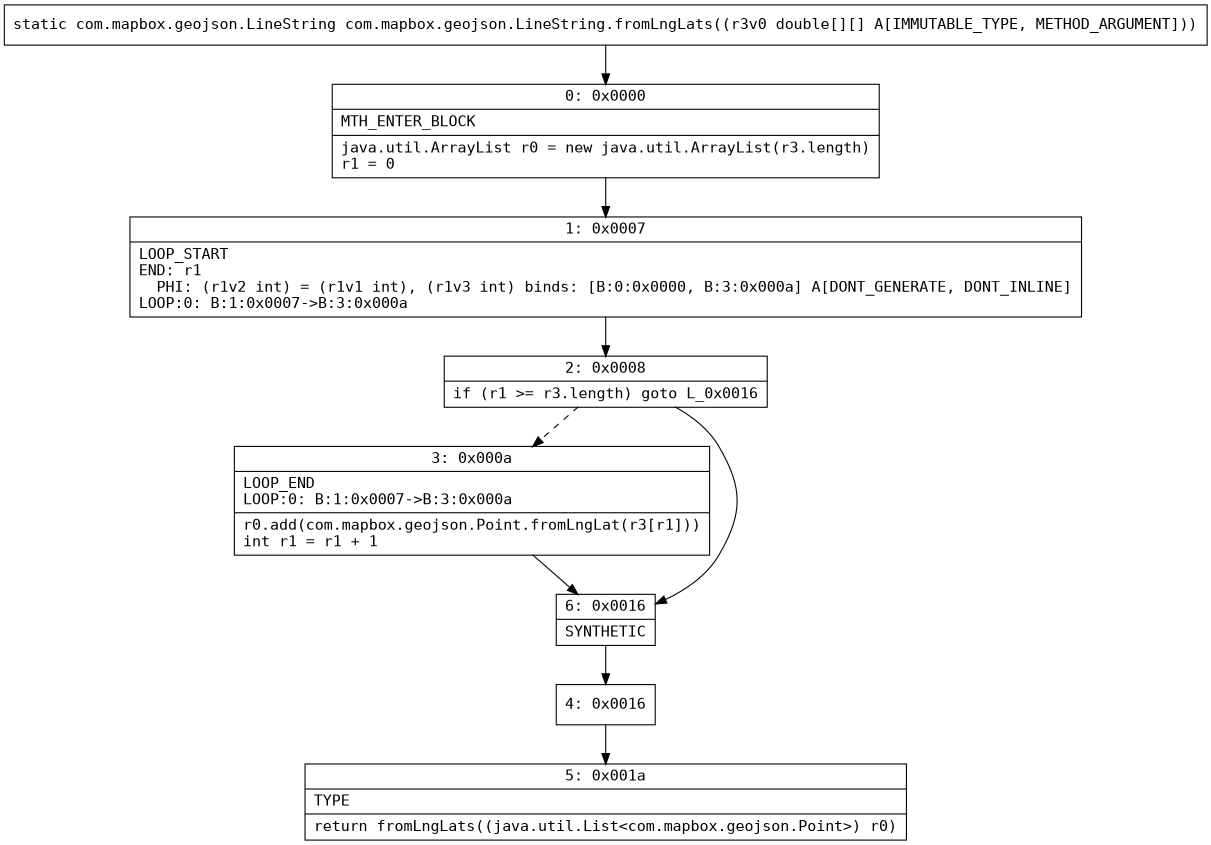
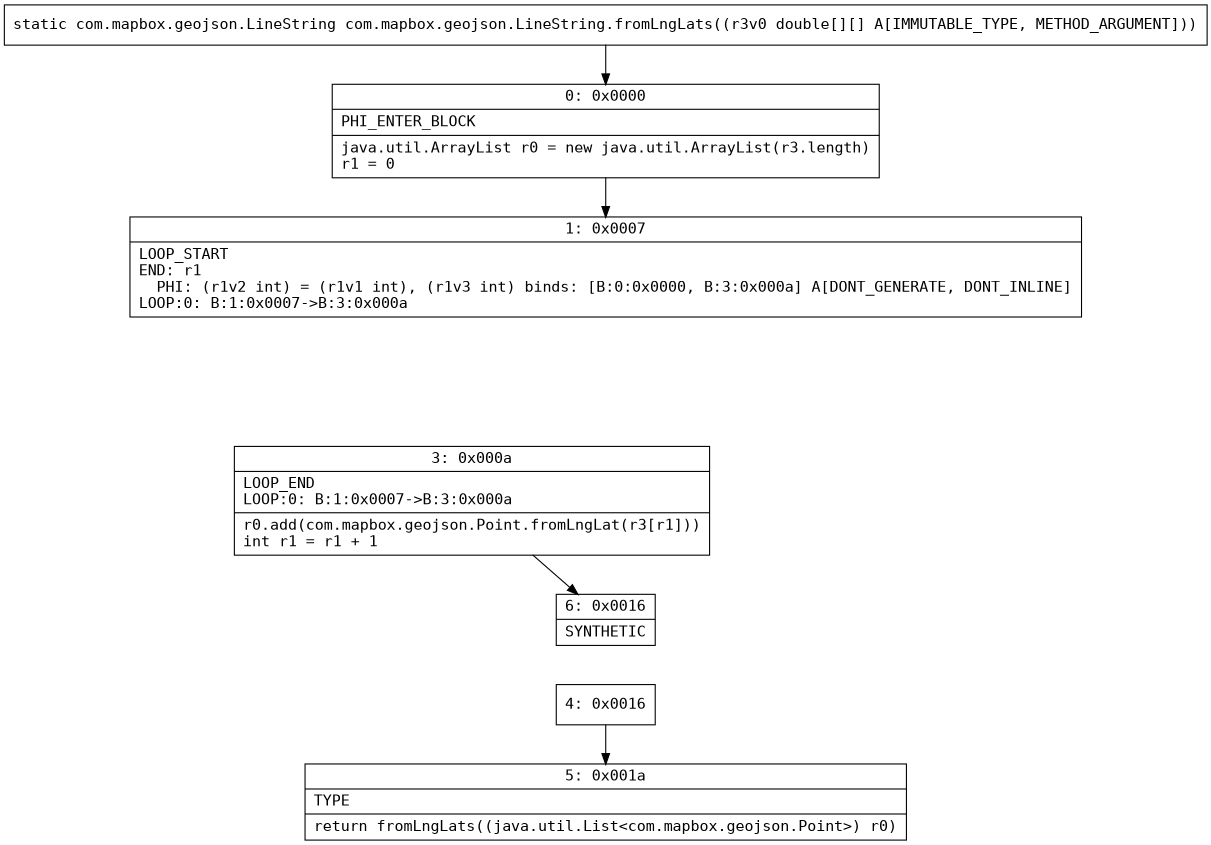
node "0: 0x0000": text "MTH_ENTER_BLOCK" -> "PHI_ENTER_BLOCK"
node "2: 0x0008": removed
edge "6: 0x0016" -> "4: 0x0016": removed
